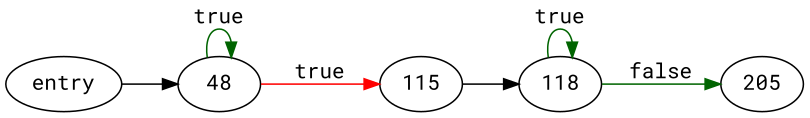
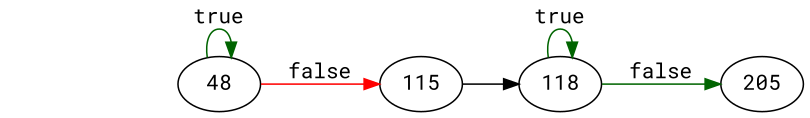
edge "48" -> "115": label "true" -> "false"
node "entry": removed
